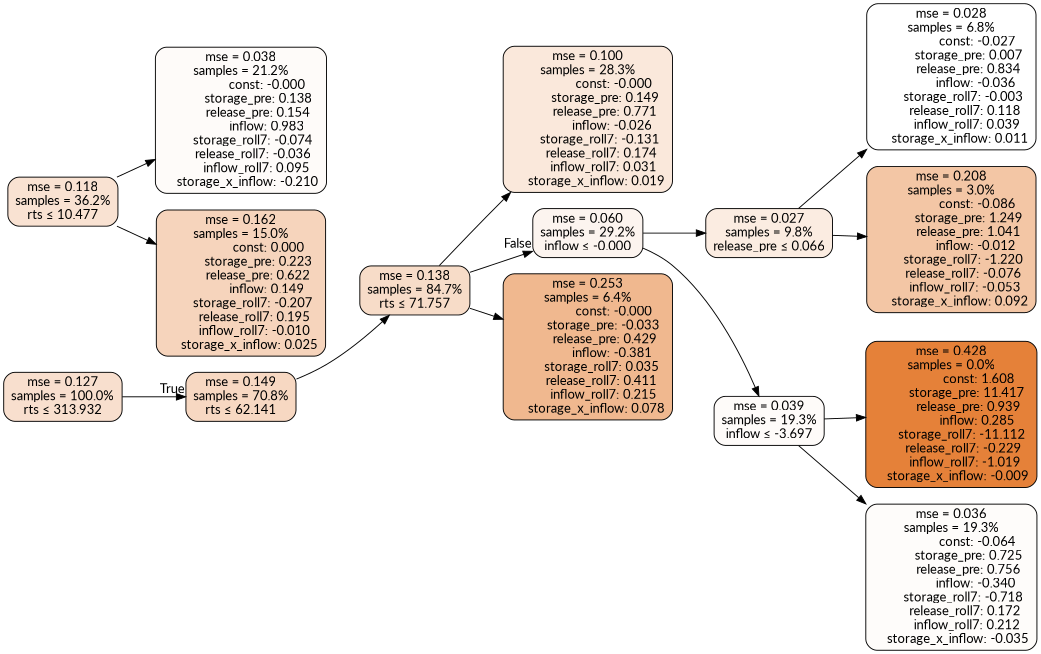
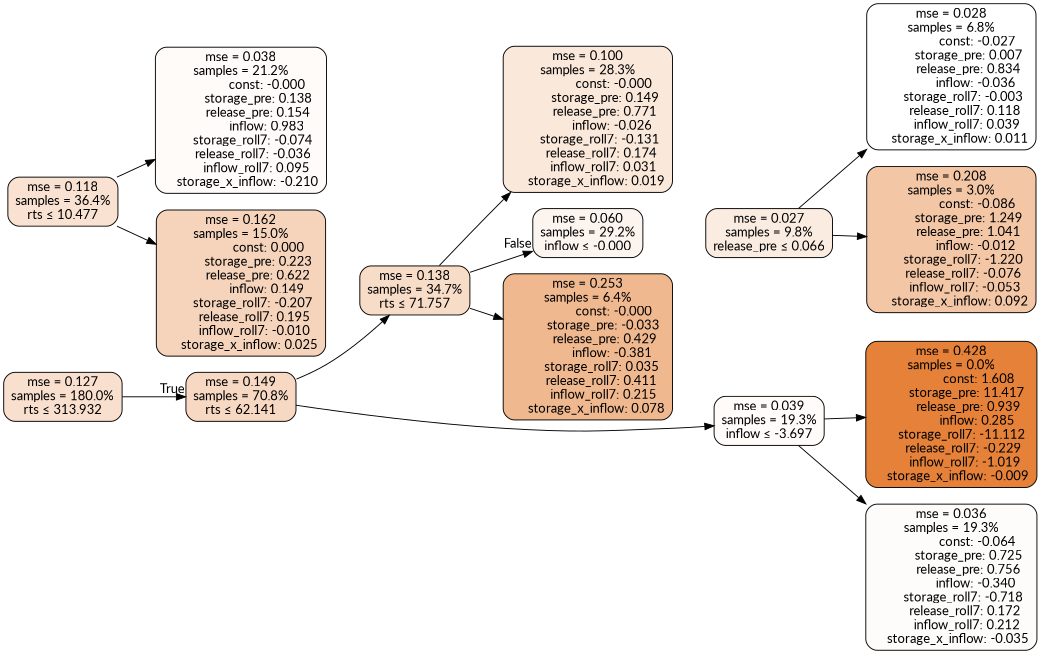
node "mse = 0.118 samples = 36.2% rts ≤ 10.477": label "mse = 0.118 samples = 36.2% rts ≤ 10.477" -> "mse = 0.118 samples = 36.4% rts ≤ 10.477"
edge "mse = 0.060 samples = 29.2% inflow ≤ -0.000" -> "mse = 0.027 samples = 9.8% release_pre ≤ 0.066": removed
node "mse = 0.138 samples = 84.7% rts ≤ 71.757": label "mse = 0.138 samples = 84.7% rts ≤ 71.757" -> "mse = 0.138 samples = 34.7% rts ≤ 71.757"
edge "mse = 0.060 samples = 29.2% inflow ≤ -0.000" -> "mse = 0.039 samples = 19.3% inflow ≤ -3.697": now "mse = 0.149 samples = 70.8% rts ≤ 62.141" -> "mse = 0.039 samples = 19.3% inflow ≤ -3.697"
node "mse = 0.127 samples = 100.0% rts ≤ 313.932": label "mse = 0.127 samples = 100.0% rts ≤ 313.932" -> "mse = 0.127 samples = 180.0% rts ≤ 313.932"
